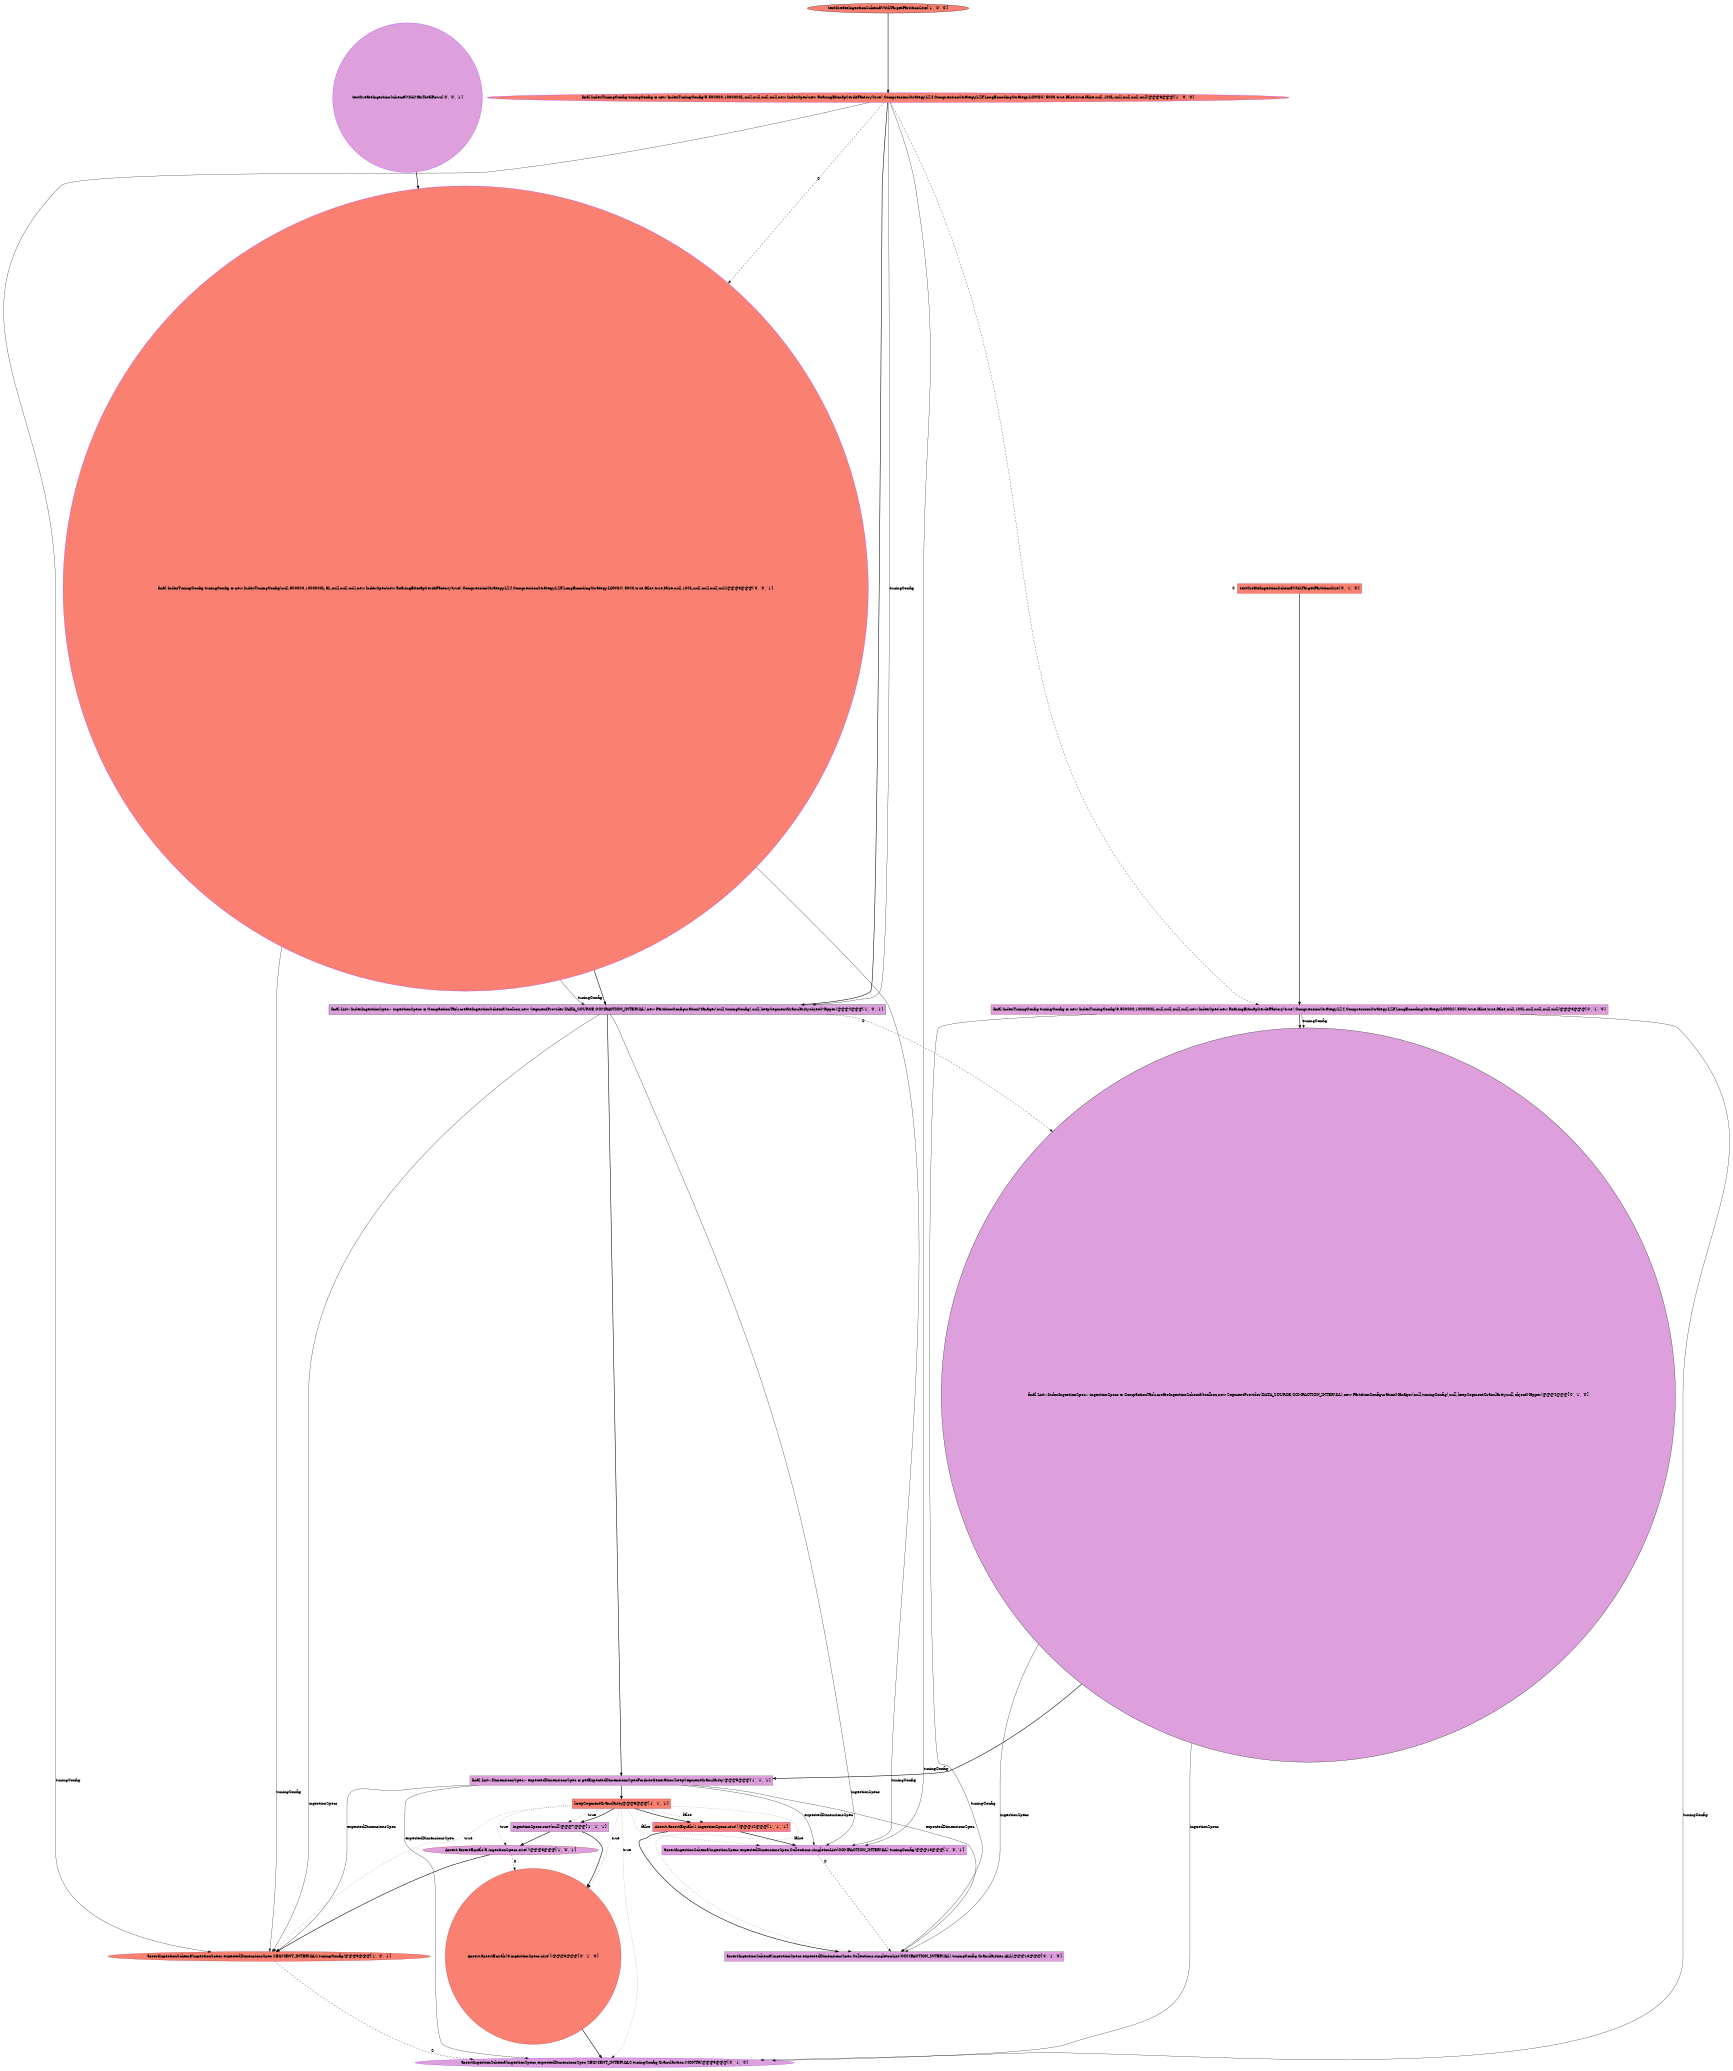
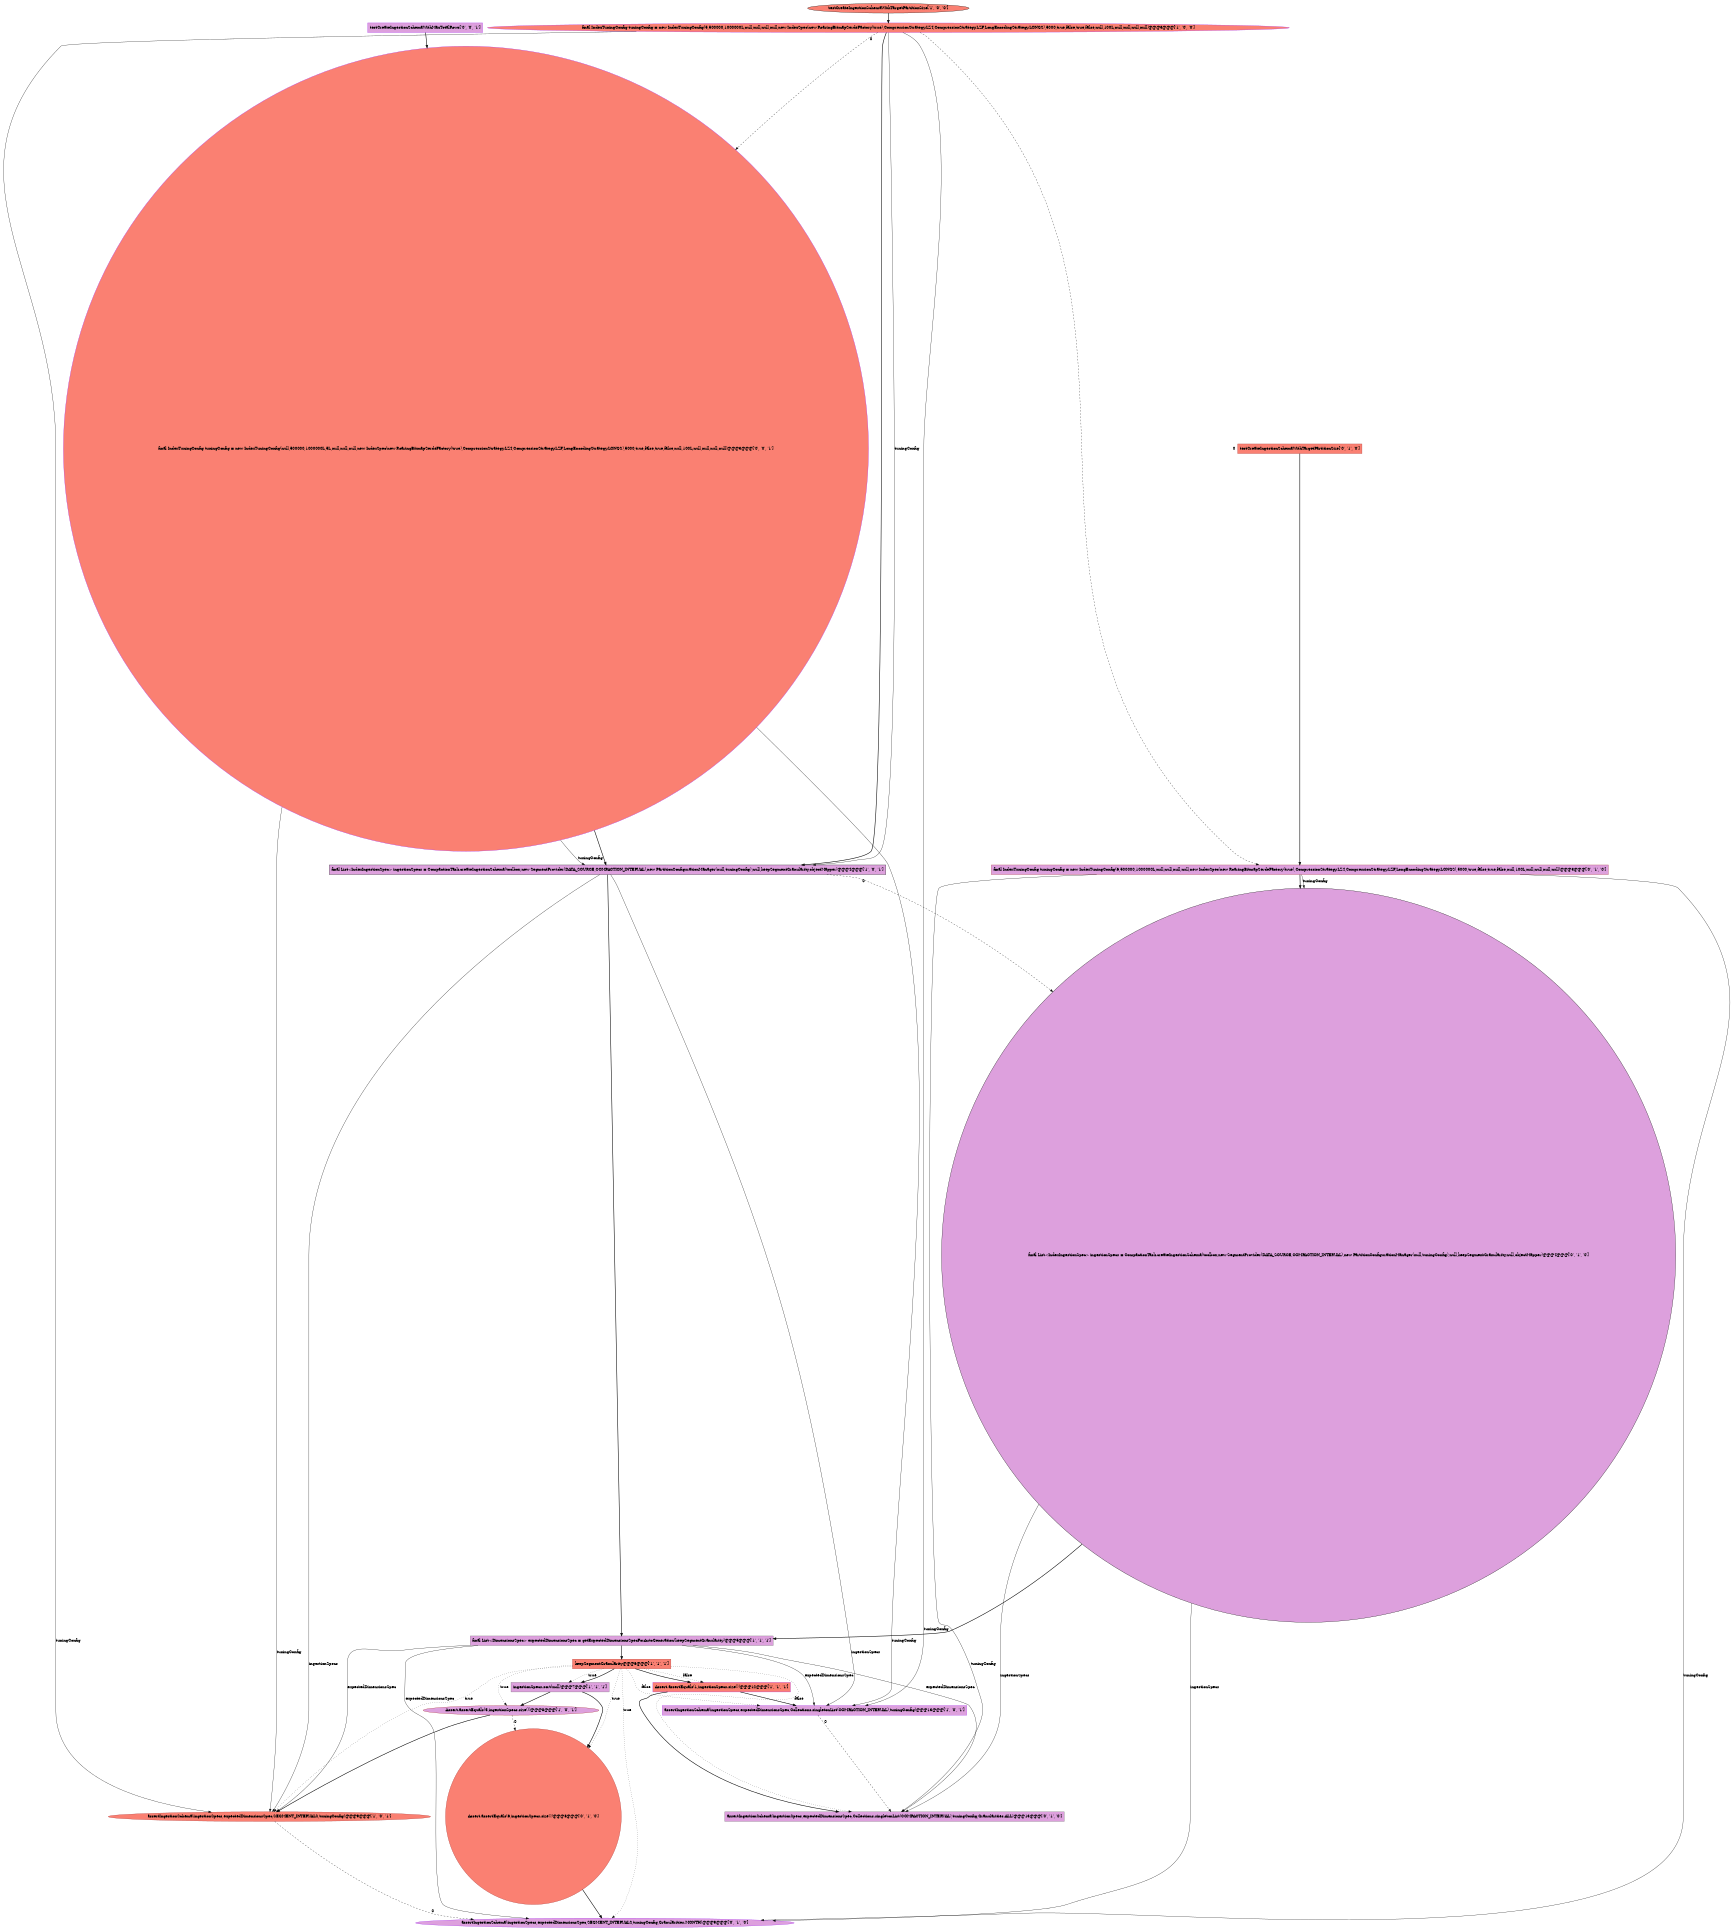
node "testCreateIngestionSchemaWithMaxTotalRows['0', '0', '1']": shape circle -> box
